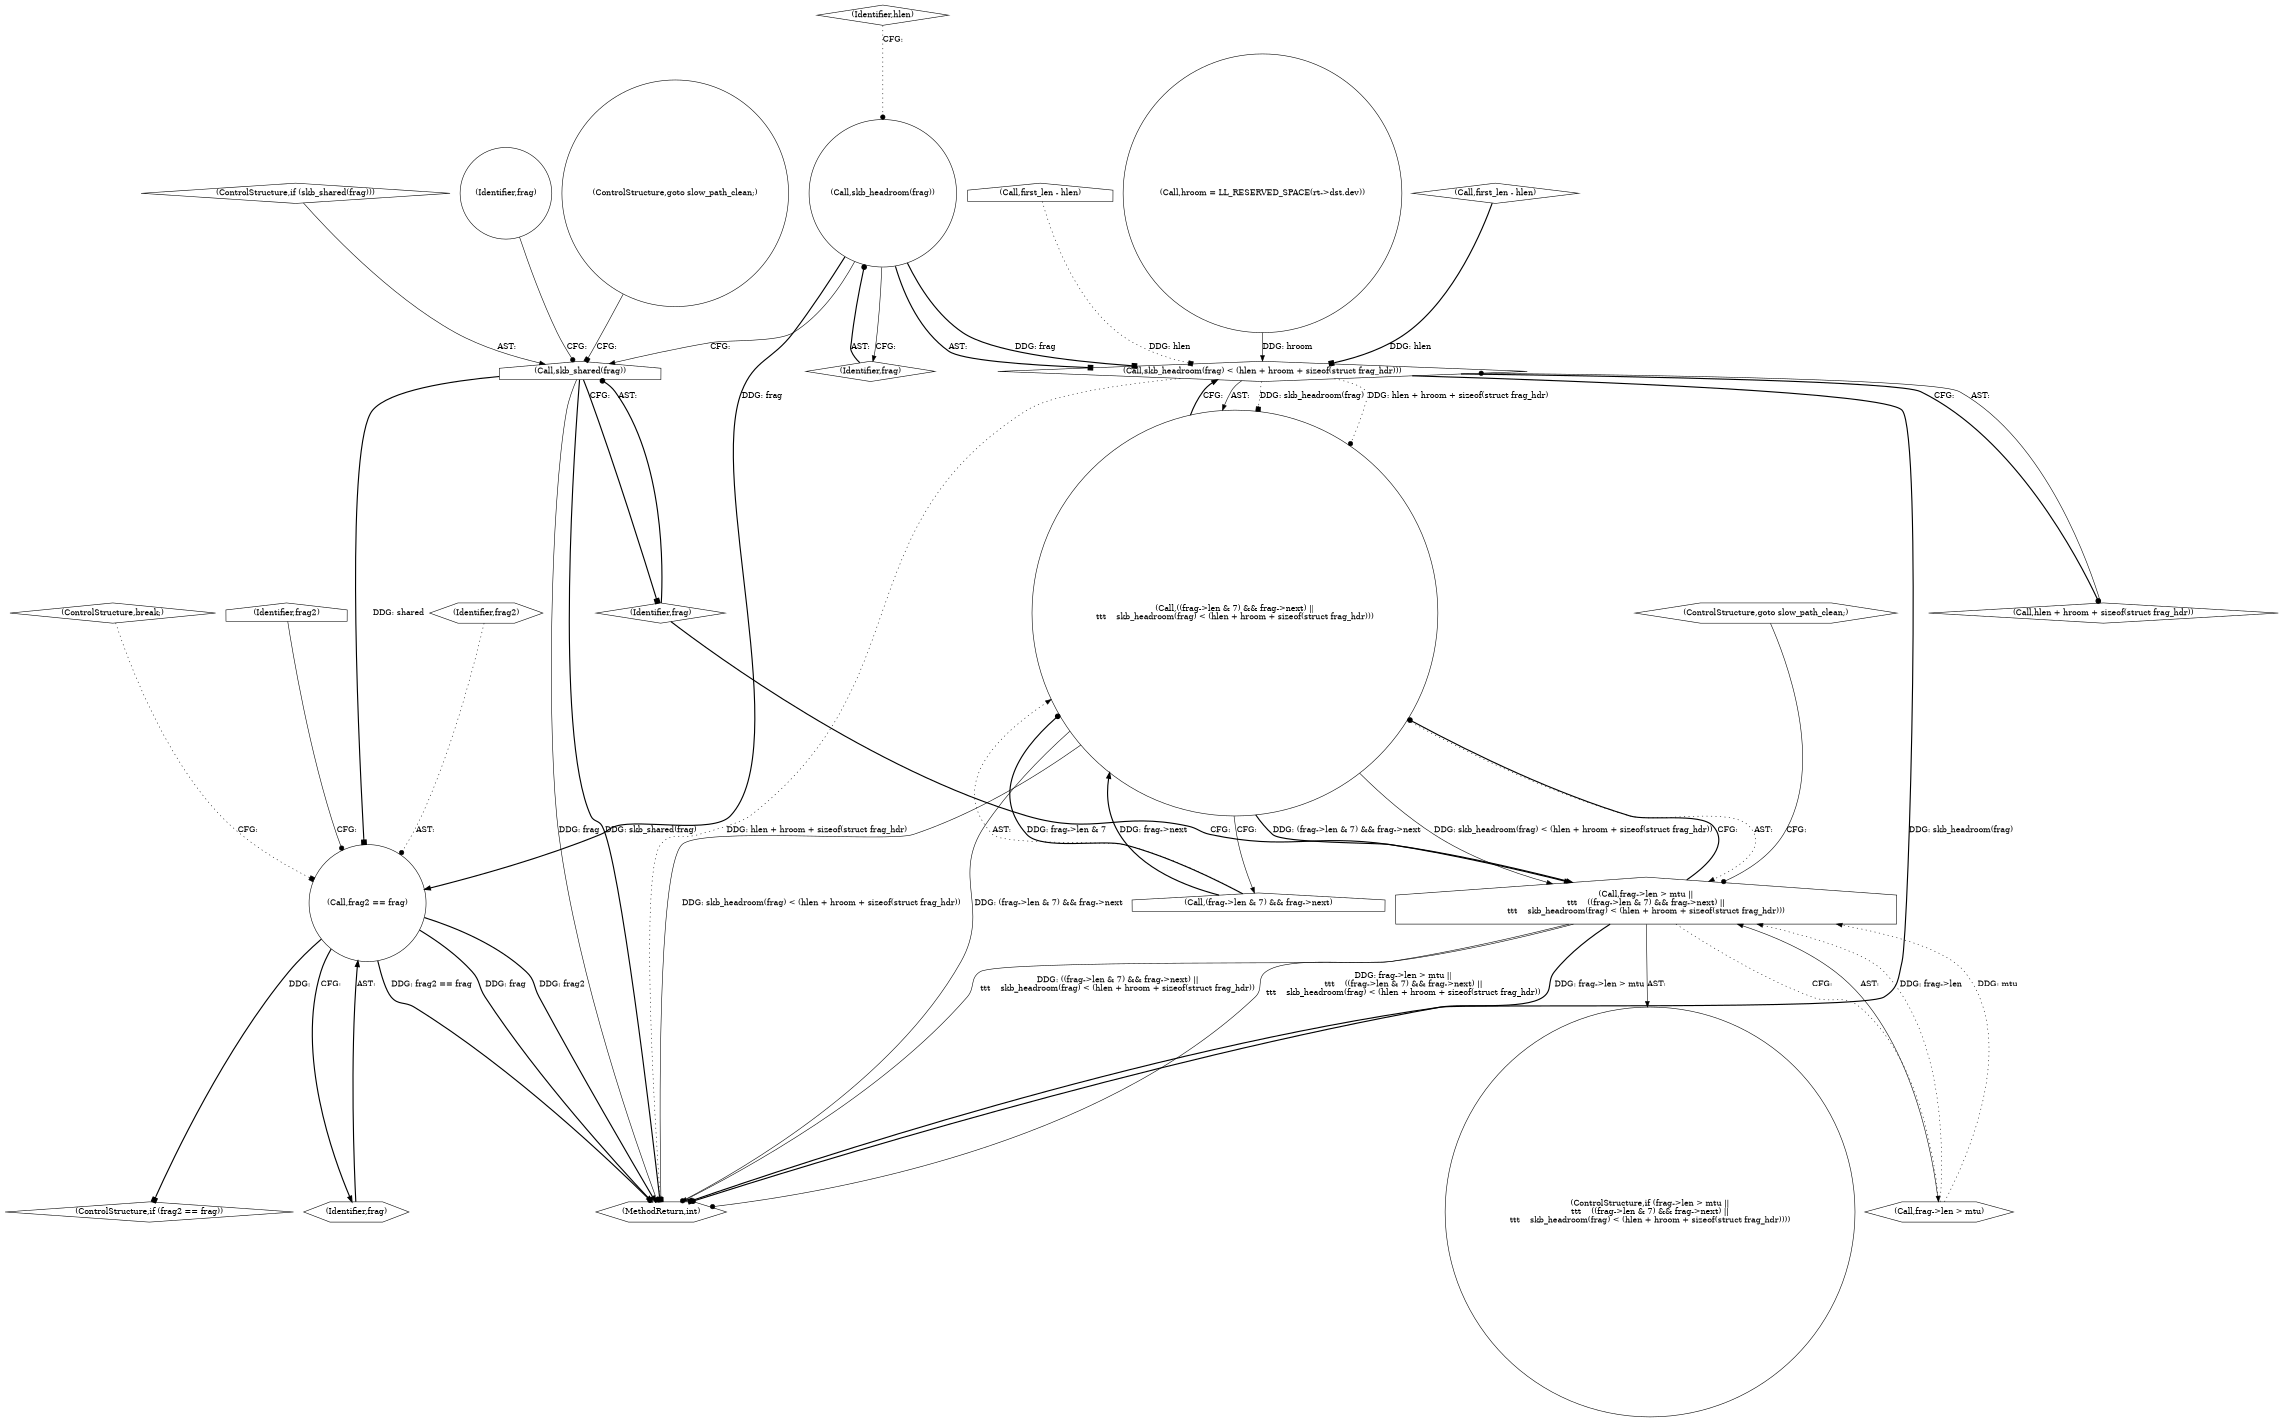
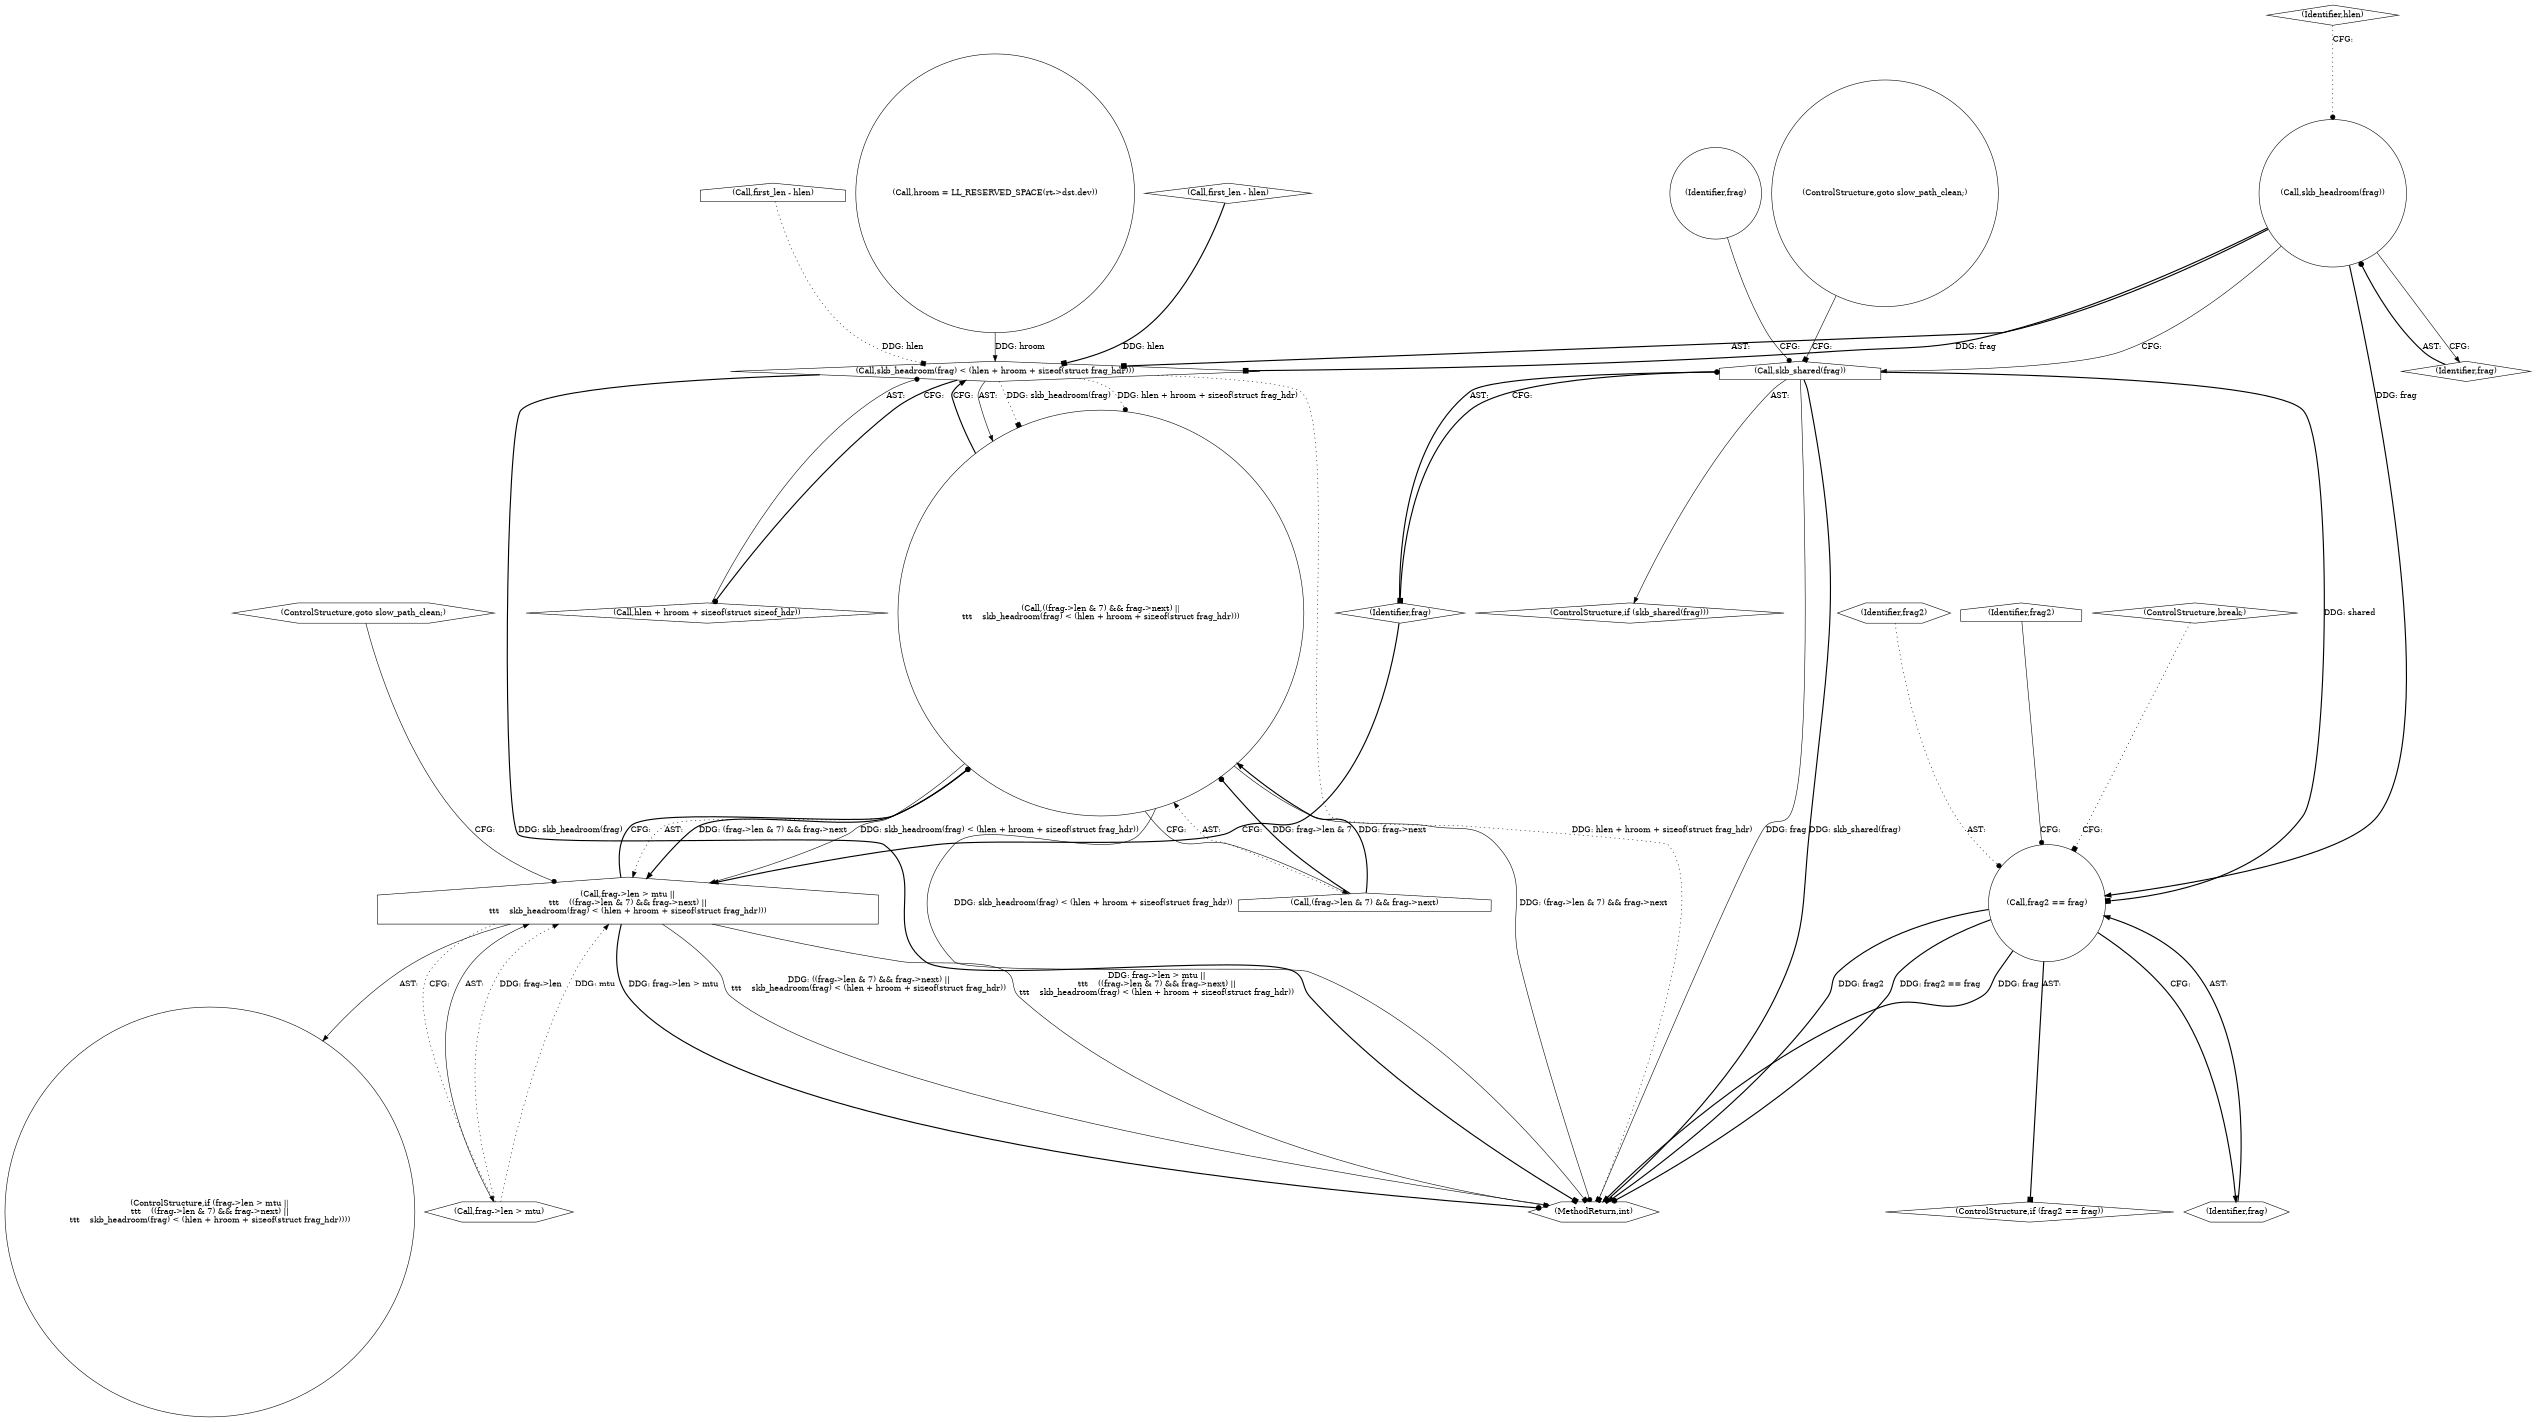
edge "(ControlStructure,if (skb_shared(frag)))" -> "(Call,skb_shared(frag))": reversed
node "(Call,hlen + hroom + sizeof(struct frag_hdr))": label "(Call,hlen + hroom + sizeof(struct frag_hdr))" -> "(Call,hlen + hroom + sizeof(struct sizeof_hdr))"
edge "(Call,frag2 == frag)" -> "(ControlStructure,if (frag2 == frag))": label "DDG: " -> "AST: "
